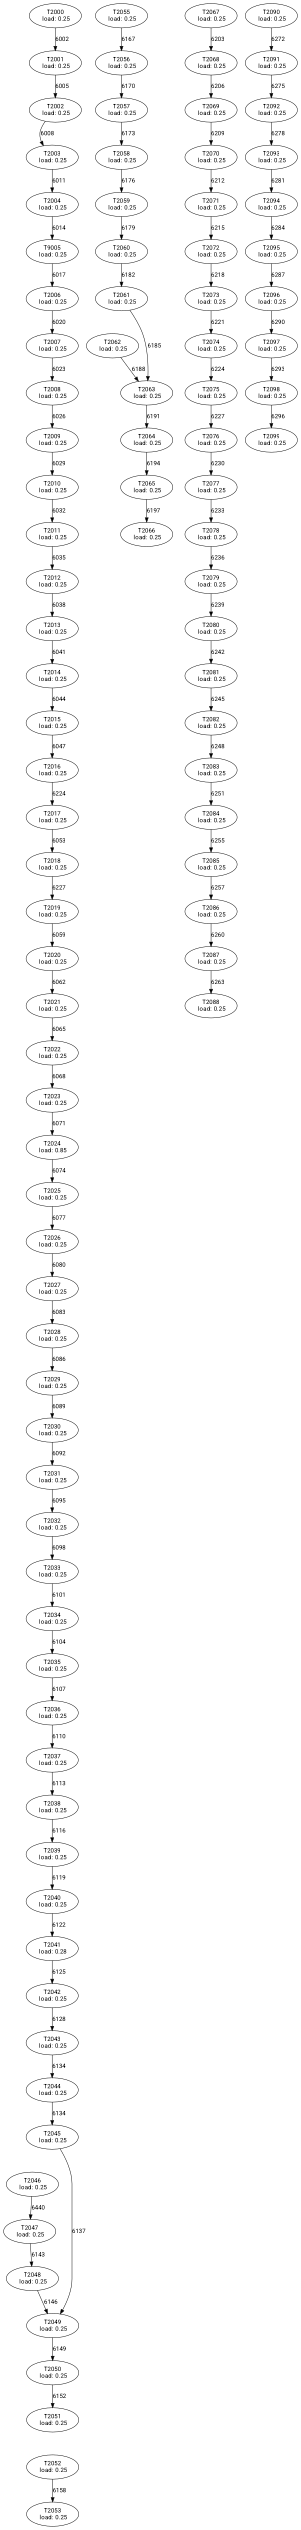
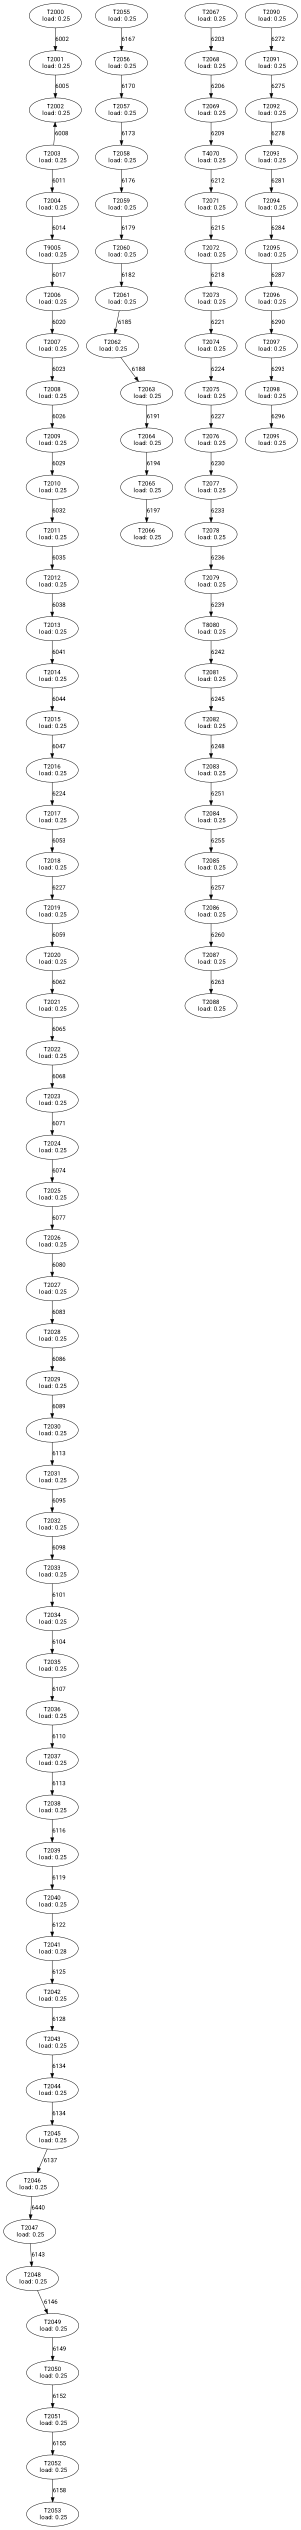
edge "T2002 load: 0.25" -> "T2003 load: 0.25": reversed
node "T2070 load: 0.25": label "T2070 load: 0.25" -> "T4070 load: 0.25"
edge "T2061 load: 0.25" -> "T2063 load: 0.25": now "T2061 load: 0.25" -> "T2062 load: 0.25"
node "T2080 load: 0.25": label "T2080 load: 0.25" -> "T8080 load: 0.25"
node "T2024 load: 0.85": label "T2024 load: 0.85" -> "T2024 load: 0.25"
edge "T2030 load: 0.25" -> "T2031 load: 0.25": label "6092" -> "6113"
edge "T2045 load: 0.25" -> "T2049 load: 0.25": now "T2045 load: 0.25" -> "T2046 load: 0.25"
edge "T2051 load: 0.25" -> "T2052 load: 0.25": added, label "6155"
